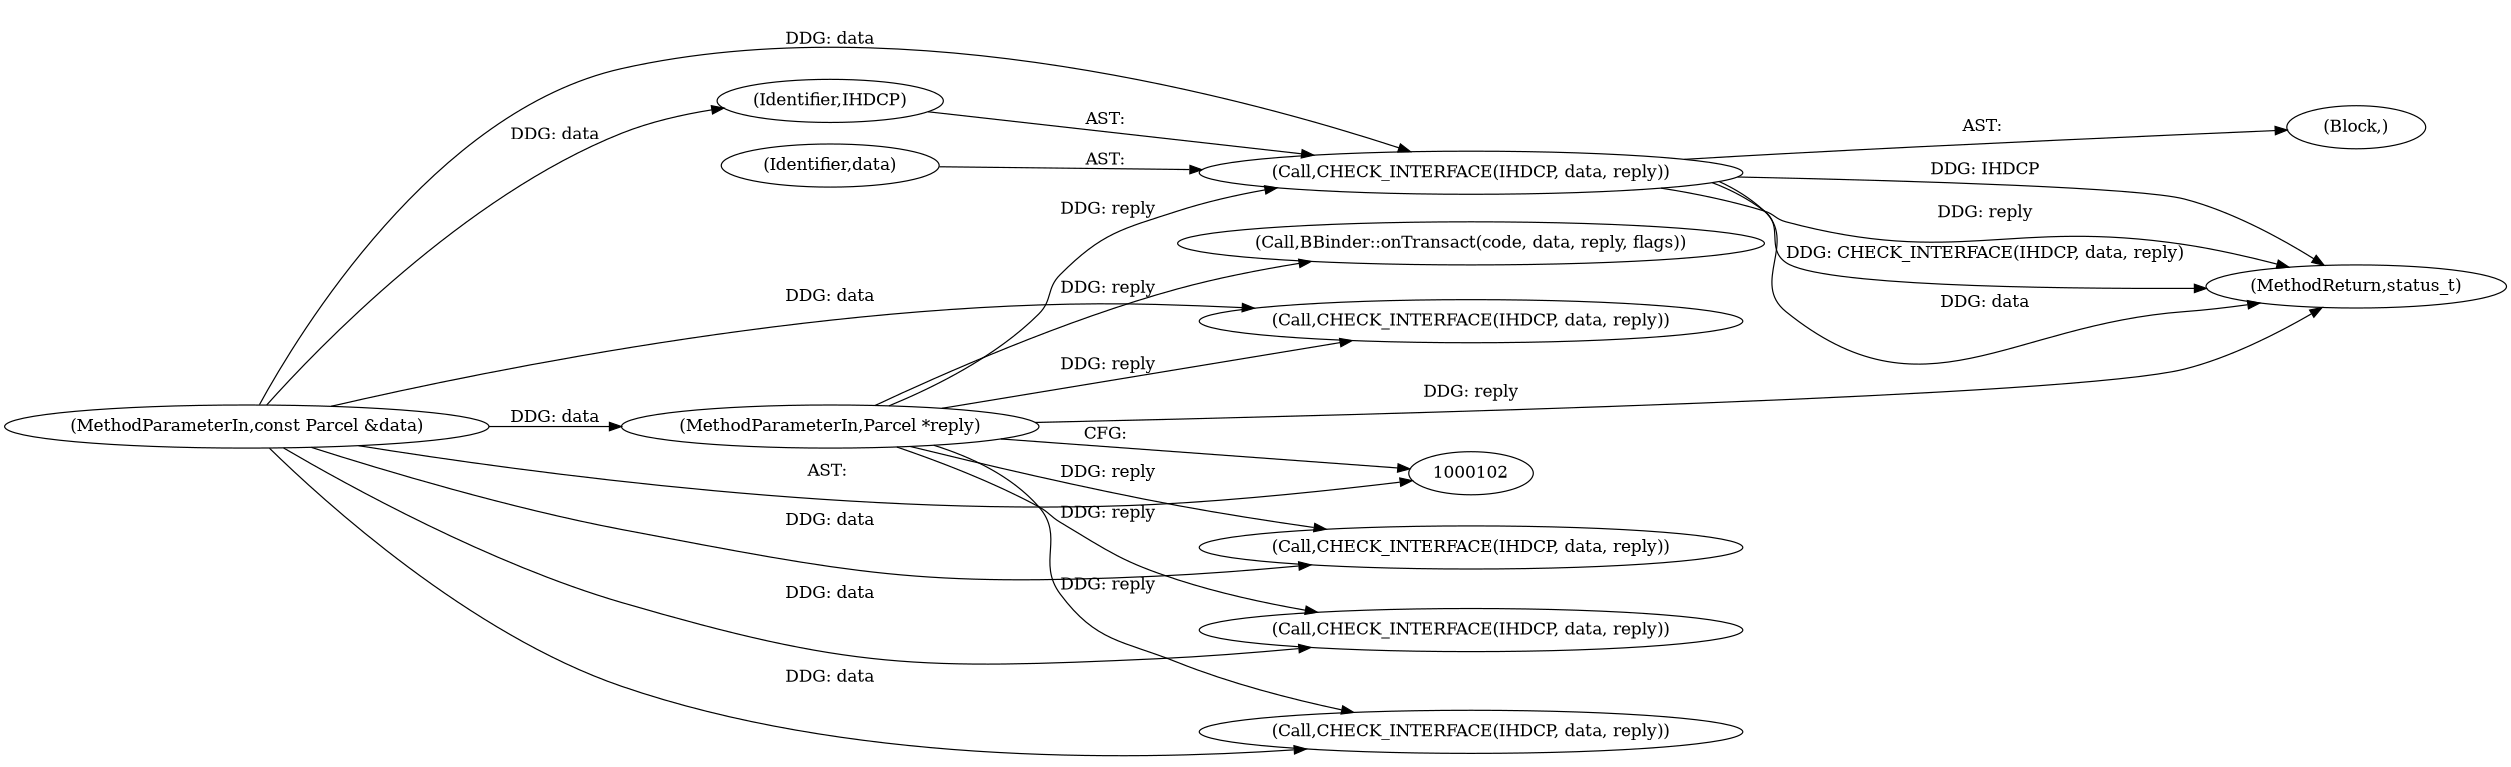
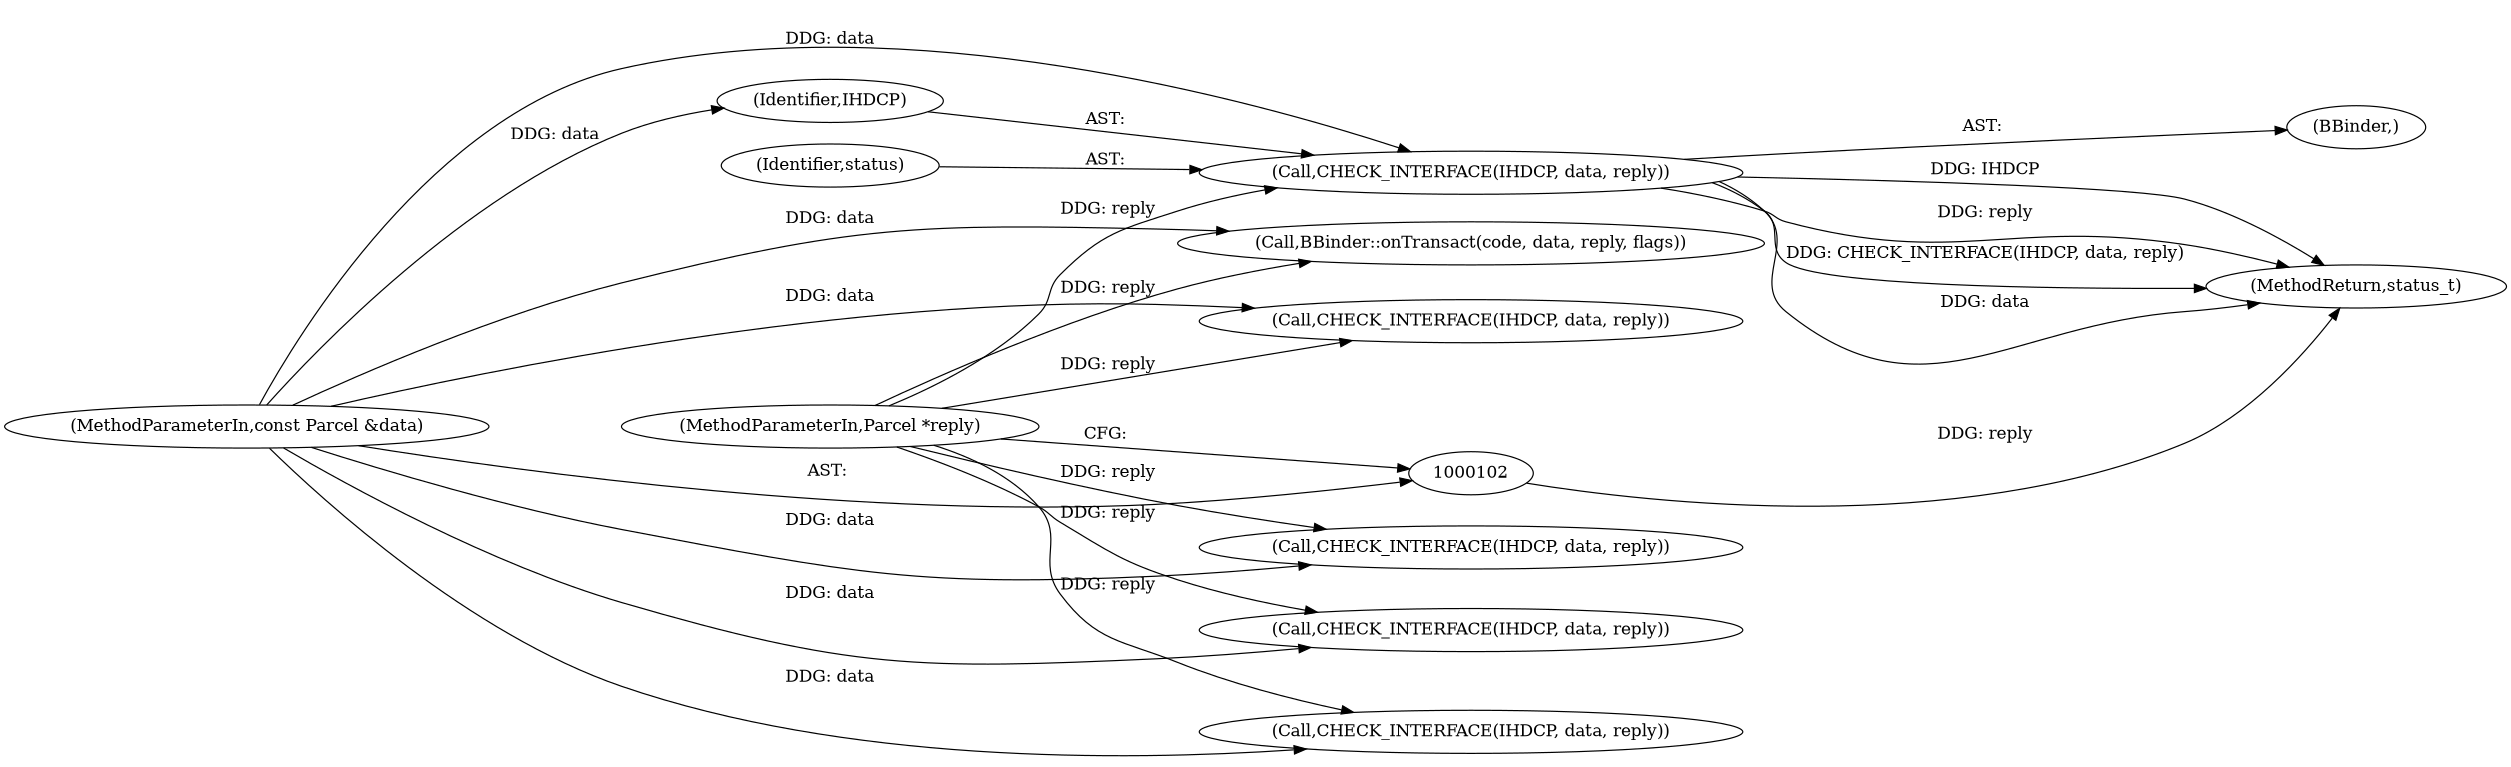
node "(Block,)": label "(Block,)" -> "(BBinder,)"
node "(Identifier,data)": label "(Identifier,data)" -> "(Identifier,status)"
edge "(MethodParameterIn,Parcel *reply)" -> "(MethodReturn,status_t)": now "1000102" -> "(MethodReturn,status_t)"
edge "(MethodParameterIn,const Parcel &data)" -> "(MethodParameterIn,Parcel *reply)": now "(MethodParameterIn,const Parcel &data)" -> "(Call,BBinder::onTransact(code, data, reply, flags))"
